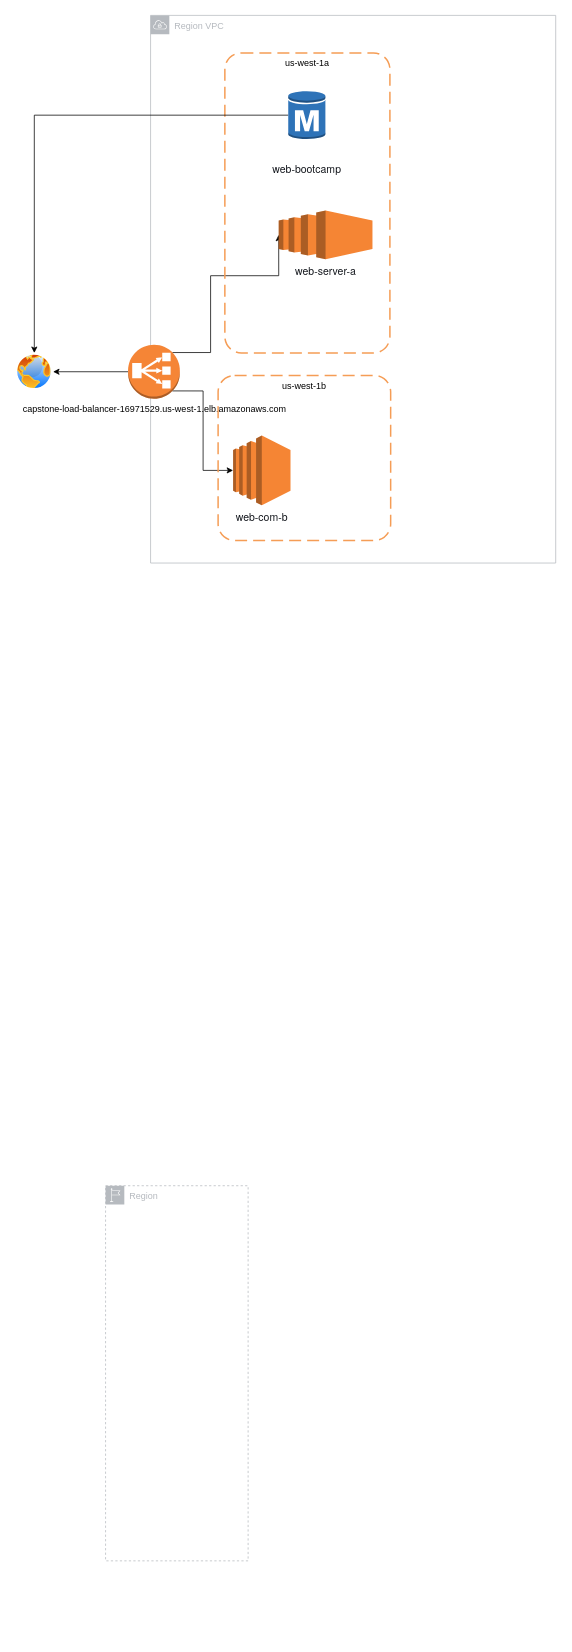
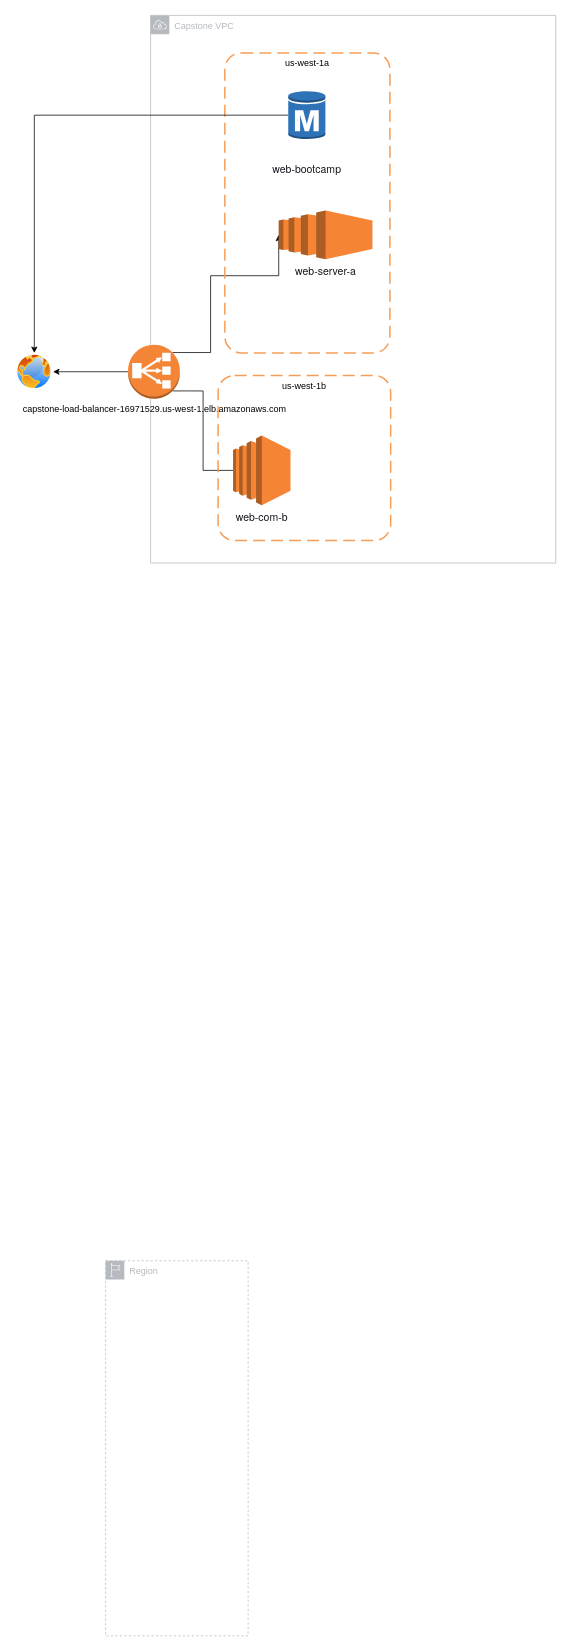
node "Region VPC": label "Region VPC" -> "Capstone VPC"
edge "capstone-load-balancer-16971529.us-west-1.elb.amazonaws.com" -> "web-com-b": arrowhead classic -> none
node "Region": moved (177, 1373) -> (177, 1448)
